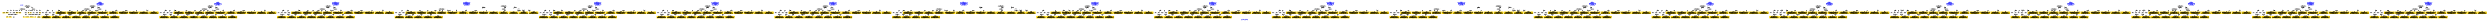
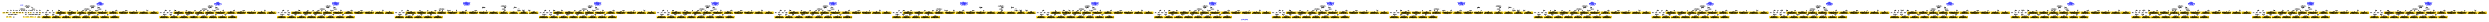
node "Description": fillcolor lightgray -> gold
node "Owner": added
